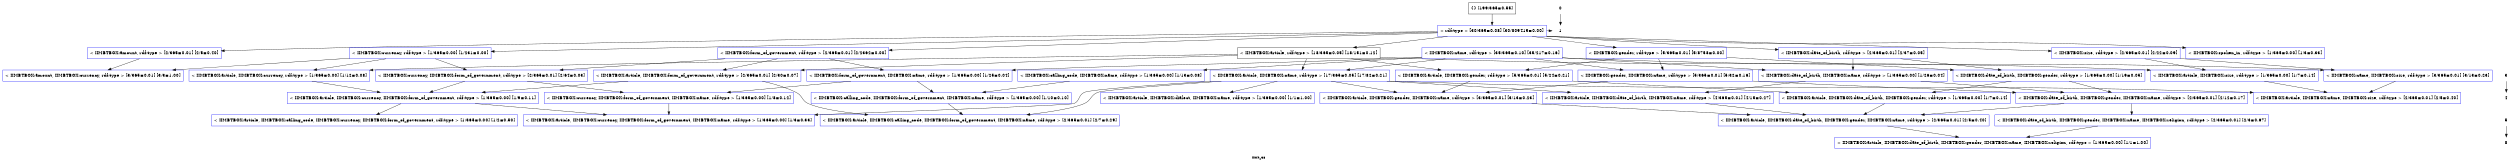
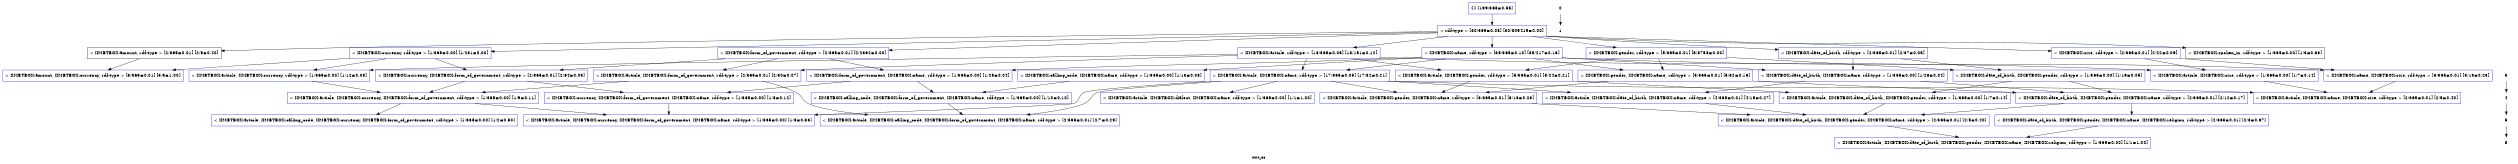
node "{} [199/365=0.55]": color black -> blue
edge "< rdf:type > [30/365=0.08] [30/809415=0.00]" -> "1": now "< rdf:type > [30/365=0.08] [30/809415=0.00]" -> "< IIMBTBOX:name, rdf:type > [35/365=0.10] [35/217=0.16]"
node "< IIMBTBOX:amount, rdf:type > [2/365=0.01] [2/5=0.40]": color blue -> black
node "< IIMBTBOX:article, rdf:type > [18/365=0.05] [18/151=0.12]": color black -> blue
node "< IIMBTBOX:spoken_in, rdf:type > [1/365=0.00] [1/3=0.33]": color blue -> black
edge "4" -> "5": added
